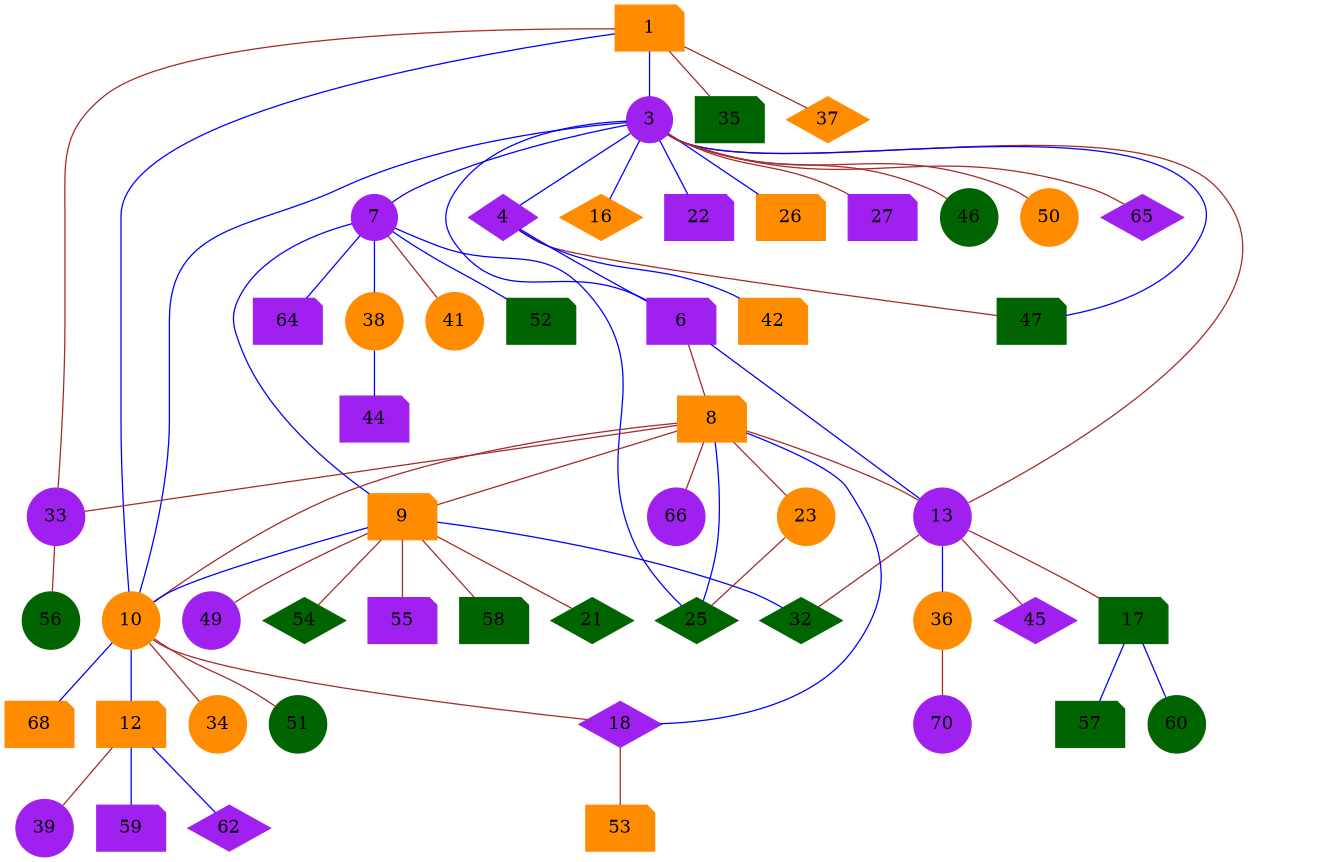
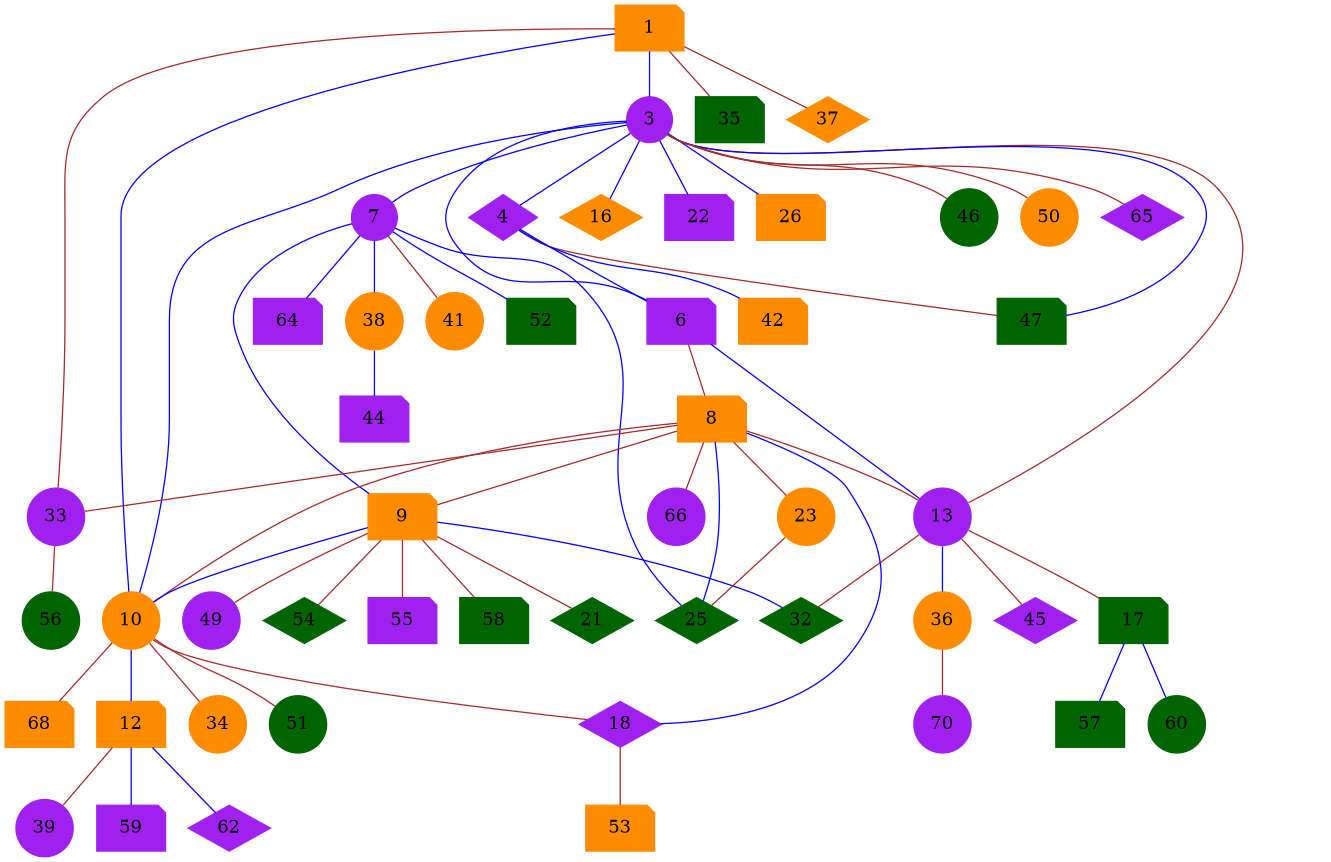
node "27": removed
edge "10" -- "68": color blue -> brown
